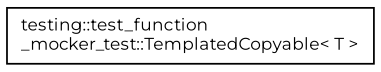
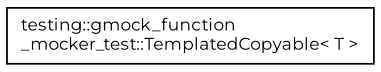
node "testing::test_function _mocker_test::TemplatedCopyable< T >": label "testing::test_function _mocker_test::TemplatedCopyable< T >" -> "testing::gmock_function _mocker_test::TemplatedCopyable< T >"
